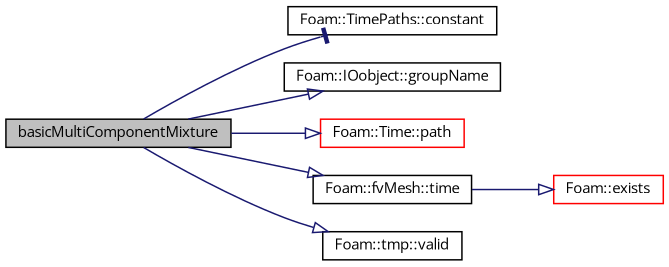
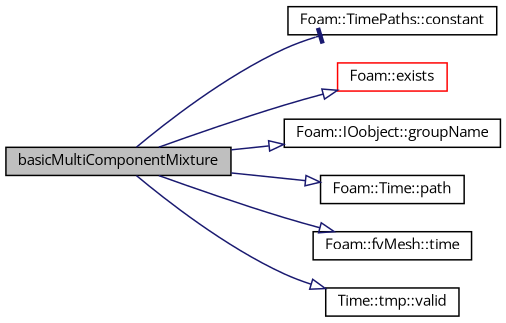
node "Foam::Time::path": color red -> black
edge "Foam::fvMesh::time" -> "Foam::exists": now "basicMultiComponentMixture" -> "Foam::exists"
node "Foam::tmp::valid": label "Foam::tmp::valid" -> "Time::tmp::valid"
